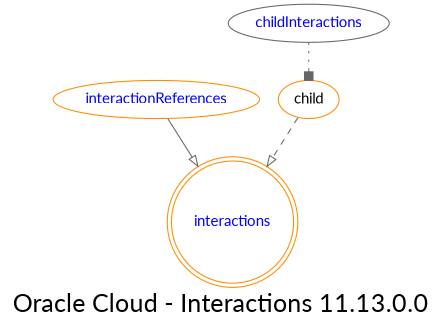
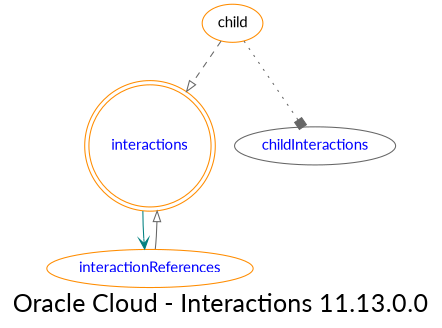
edge "childInteractions" -> "child": reversed
edge "interactions" -> "interactionReferences": added
